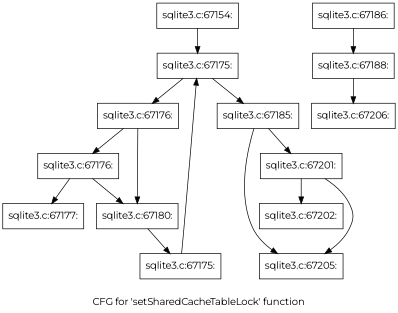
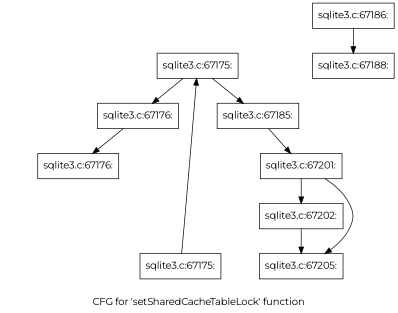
node "sqlite3.c:67154:": removed
node "sqlite3.c:67206:": removed
edge "sqlite3.c:67185:" -> "sqlite3.c:67205:": now "sqlite3.c:67202:" -> "sqlite3.c:67205:"
node "sqlite3.c:67177:": removed
node "sqlite3.c:67180:": removed
